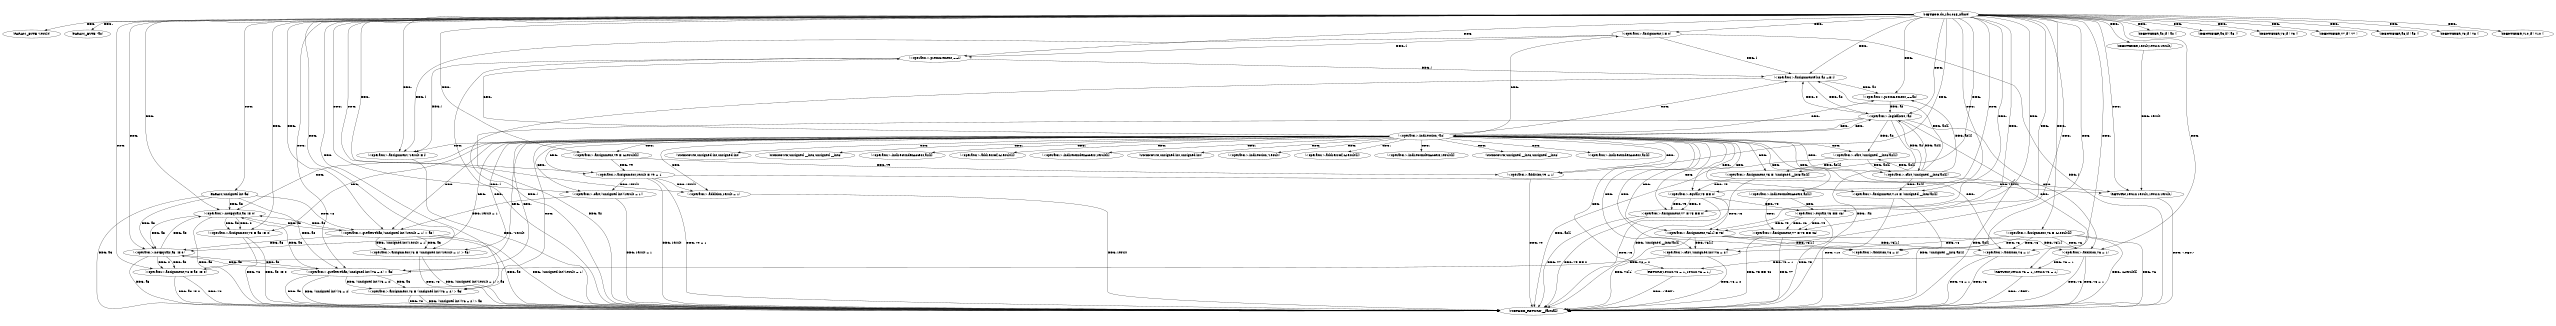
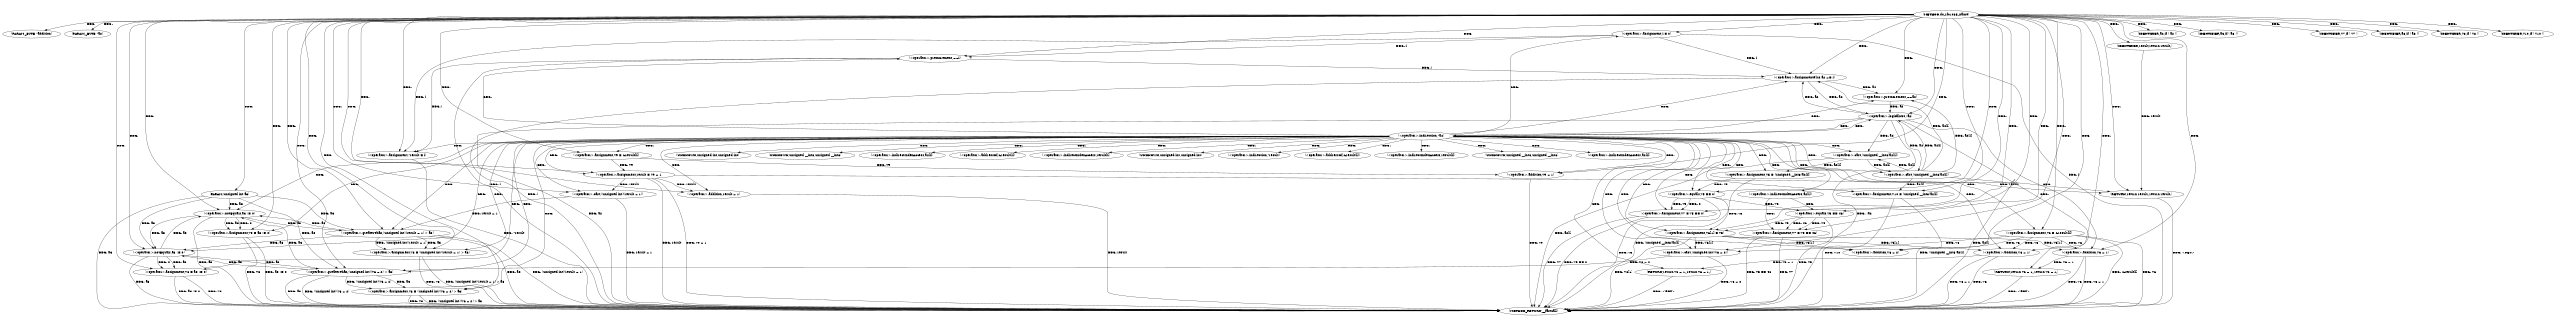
node "(PARAM,_BYTE *result)": label "(PARAM,_BYTE *result)" -> "(PARAM,_BYTE *addition)"
node "(IDENTIFIER,v3,if ( v3 ))": removed
edge "(<operator>.logicalNot,!a2)" -> "(<operator>.assignmentPlus,a2 += i)": label "DDG: 0" -> "DDG: a2"
edge "(<operator>.indirection,*a2)" -> "(<operator>.assignment,v6 = &result[i])": added, label "CDG:"
edge "(METHOD,do_rfc1035_name)" -> "(<operator>.assignment,v5 = (unsigned __int8)a2[i])": removed, label "DDG:"
edge "(PARAM,unsigned int a3)" -> "(<operator>.greaterThan,(unsigned int)(result + 1) > a3)": label "DDG: v8" -> "DDG: a3"
